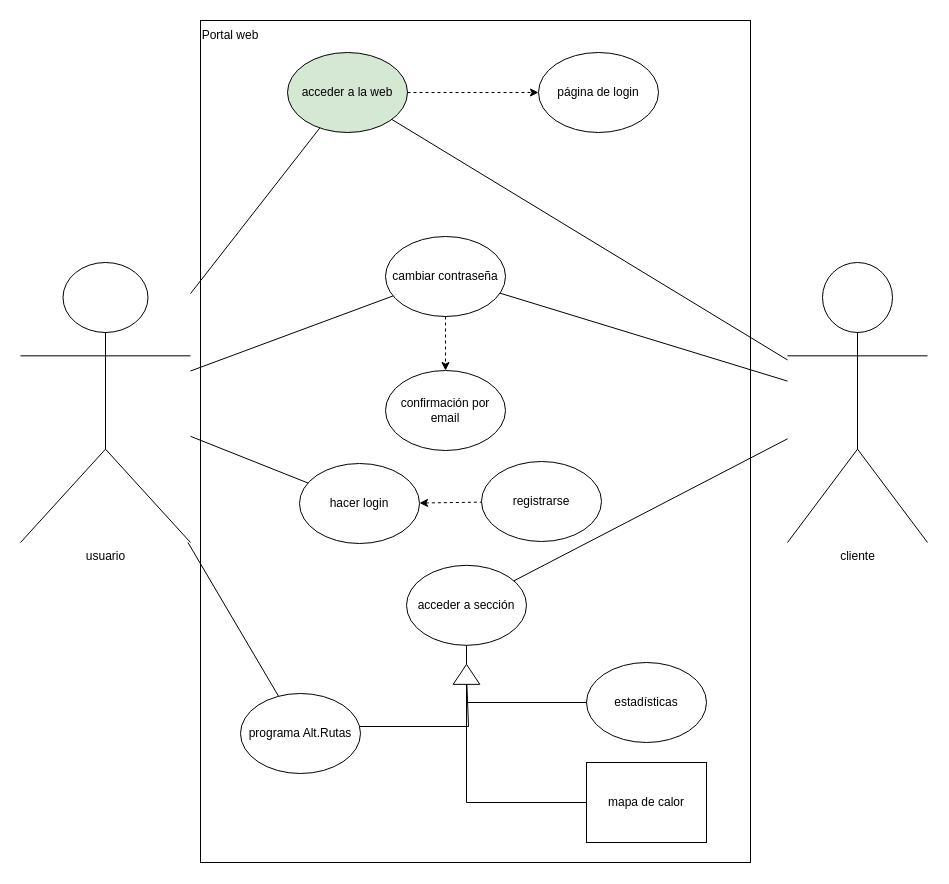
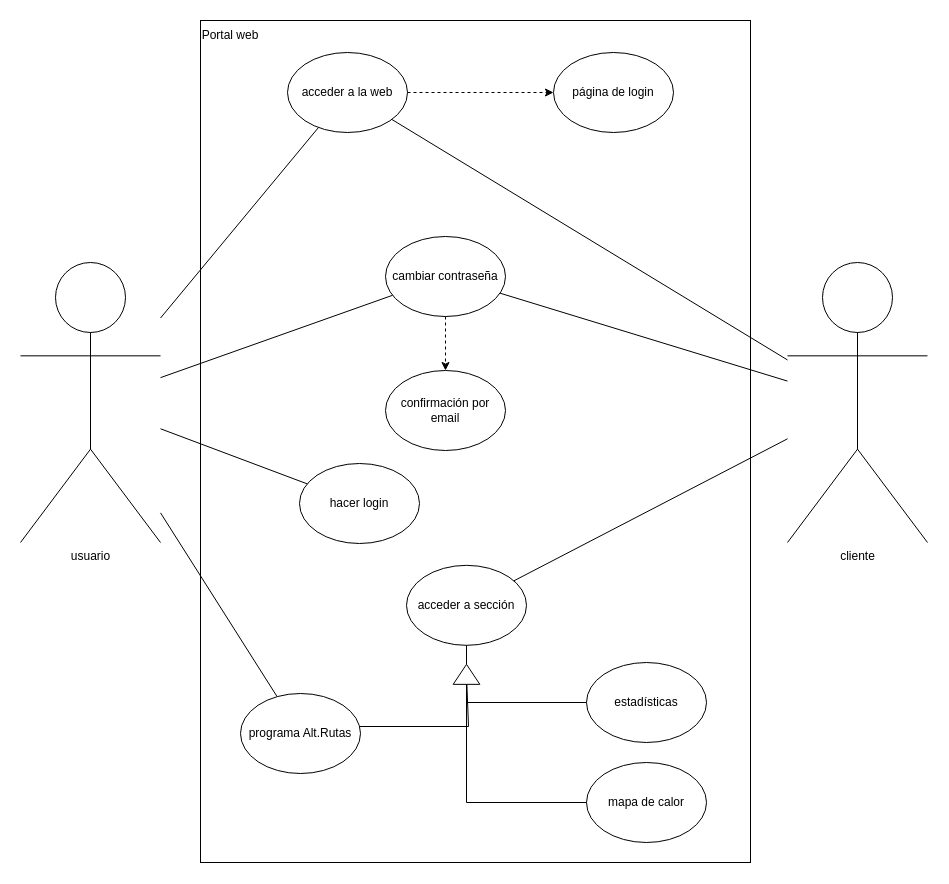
node "acceder a la web": fillcolor #d5e8d4 -> #ffffff
node "página de login": moved (599, 93) -> (614, 93)
node "usuario": size 170x280 -> 140x280
node "registrarse": removed
edge "registrarse" -> "hacer login": removed
node "mapa de calor": shape rectangle -> ellipse
